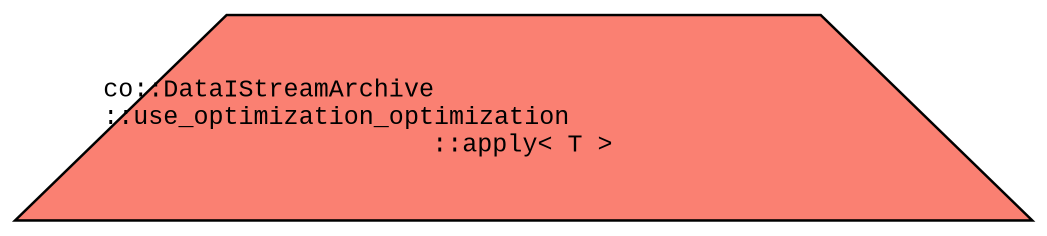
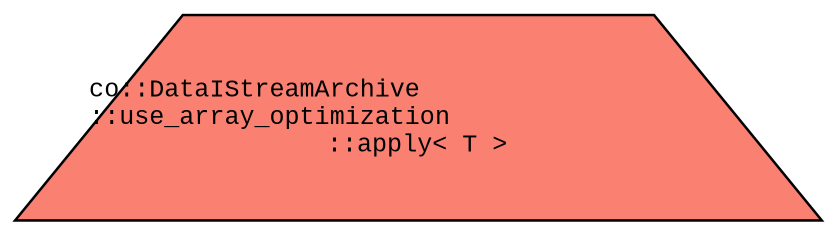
node "co::DataIStreamArchive ::use_optimization_optimization ::apply< T >": label "co::DataIStreamArchive ::use_optimization_optimization ::apply< T >" -> "co::DataIStreamArchive ::use_array_optimization ::apply< T >"
